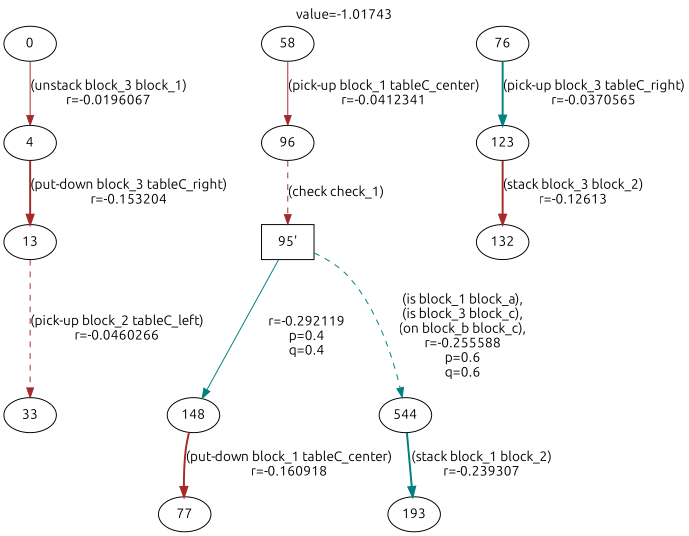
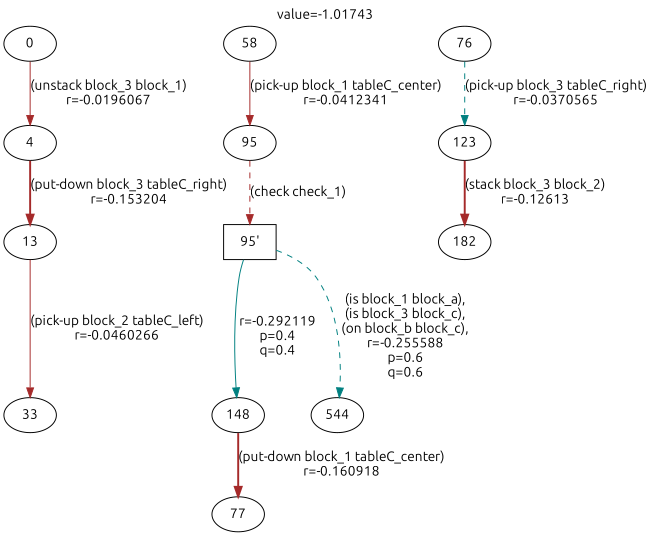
edge "76" -> "123": style bold -> dashed
node "96": label "96" -> "95"
node "132": label "132" -> "182"
edge "13" -> "33": style dashed -> solid
node "193": removed
